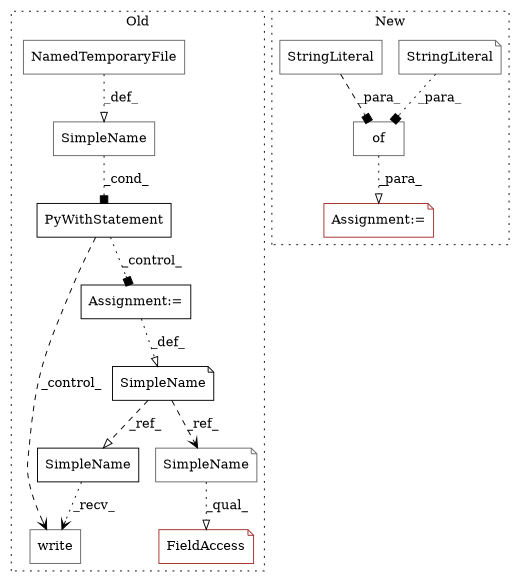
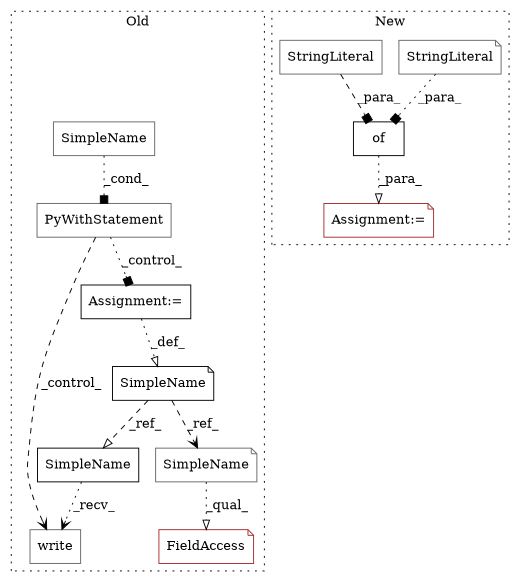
node "NamedTemporaryFile": removed
node "of": color gray40 -> black
node "PyWithStatement": color black -> gray40
